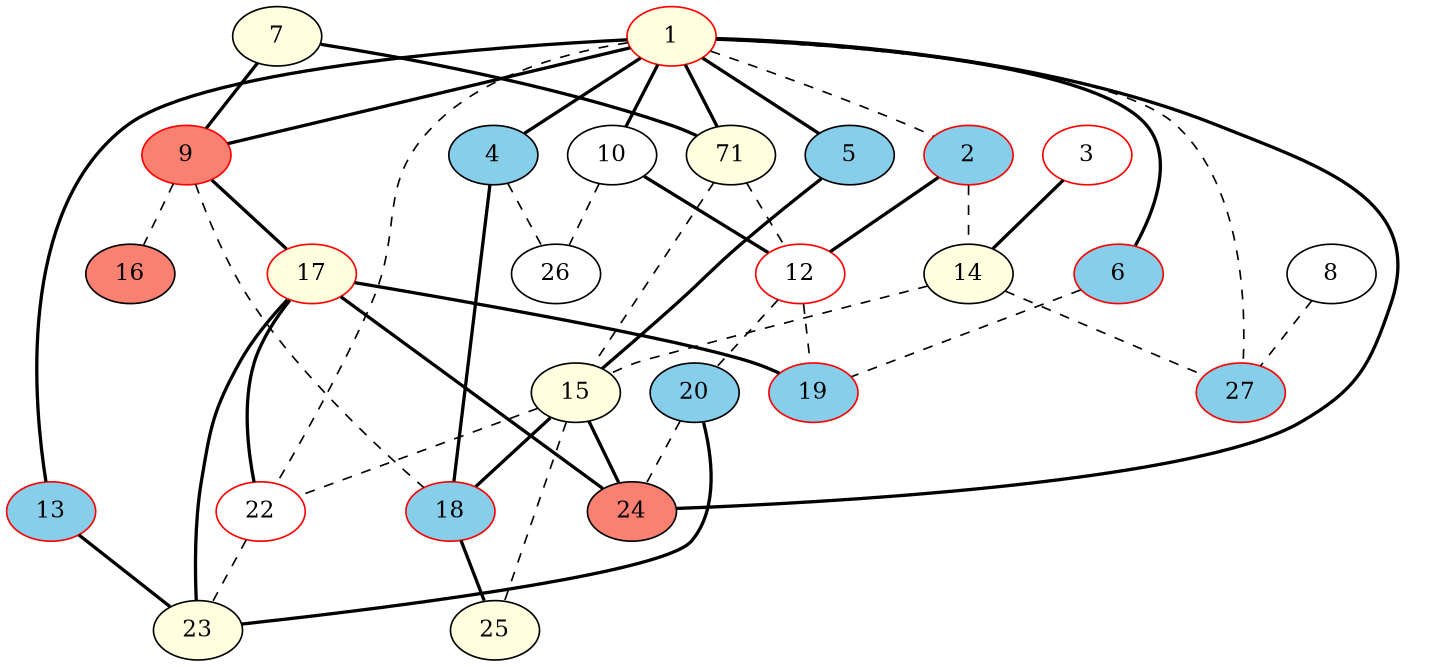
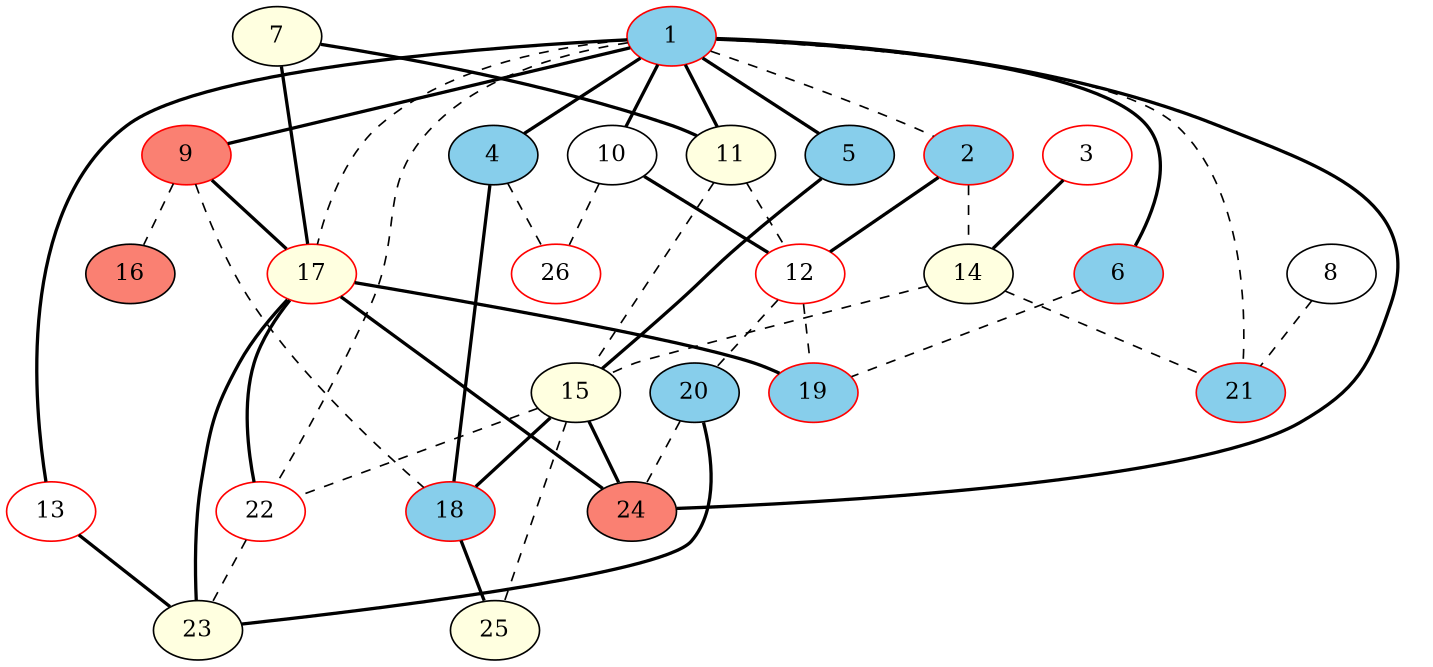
node "1": fillcolor lightyellow -> skyblue
edge "7" -- "9": now "7" -- "17"
edge "1" -- "17": added
node "71": label "71" -> "11"
node "26": color black -> red
node "27": label "27" -> "21"
node "13": fillcolor skyblue -> white
